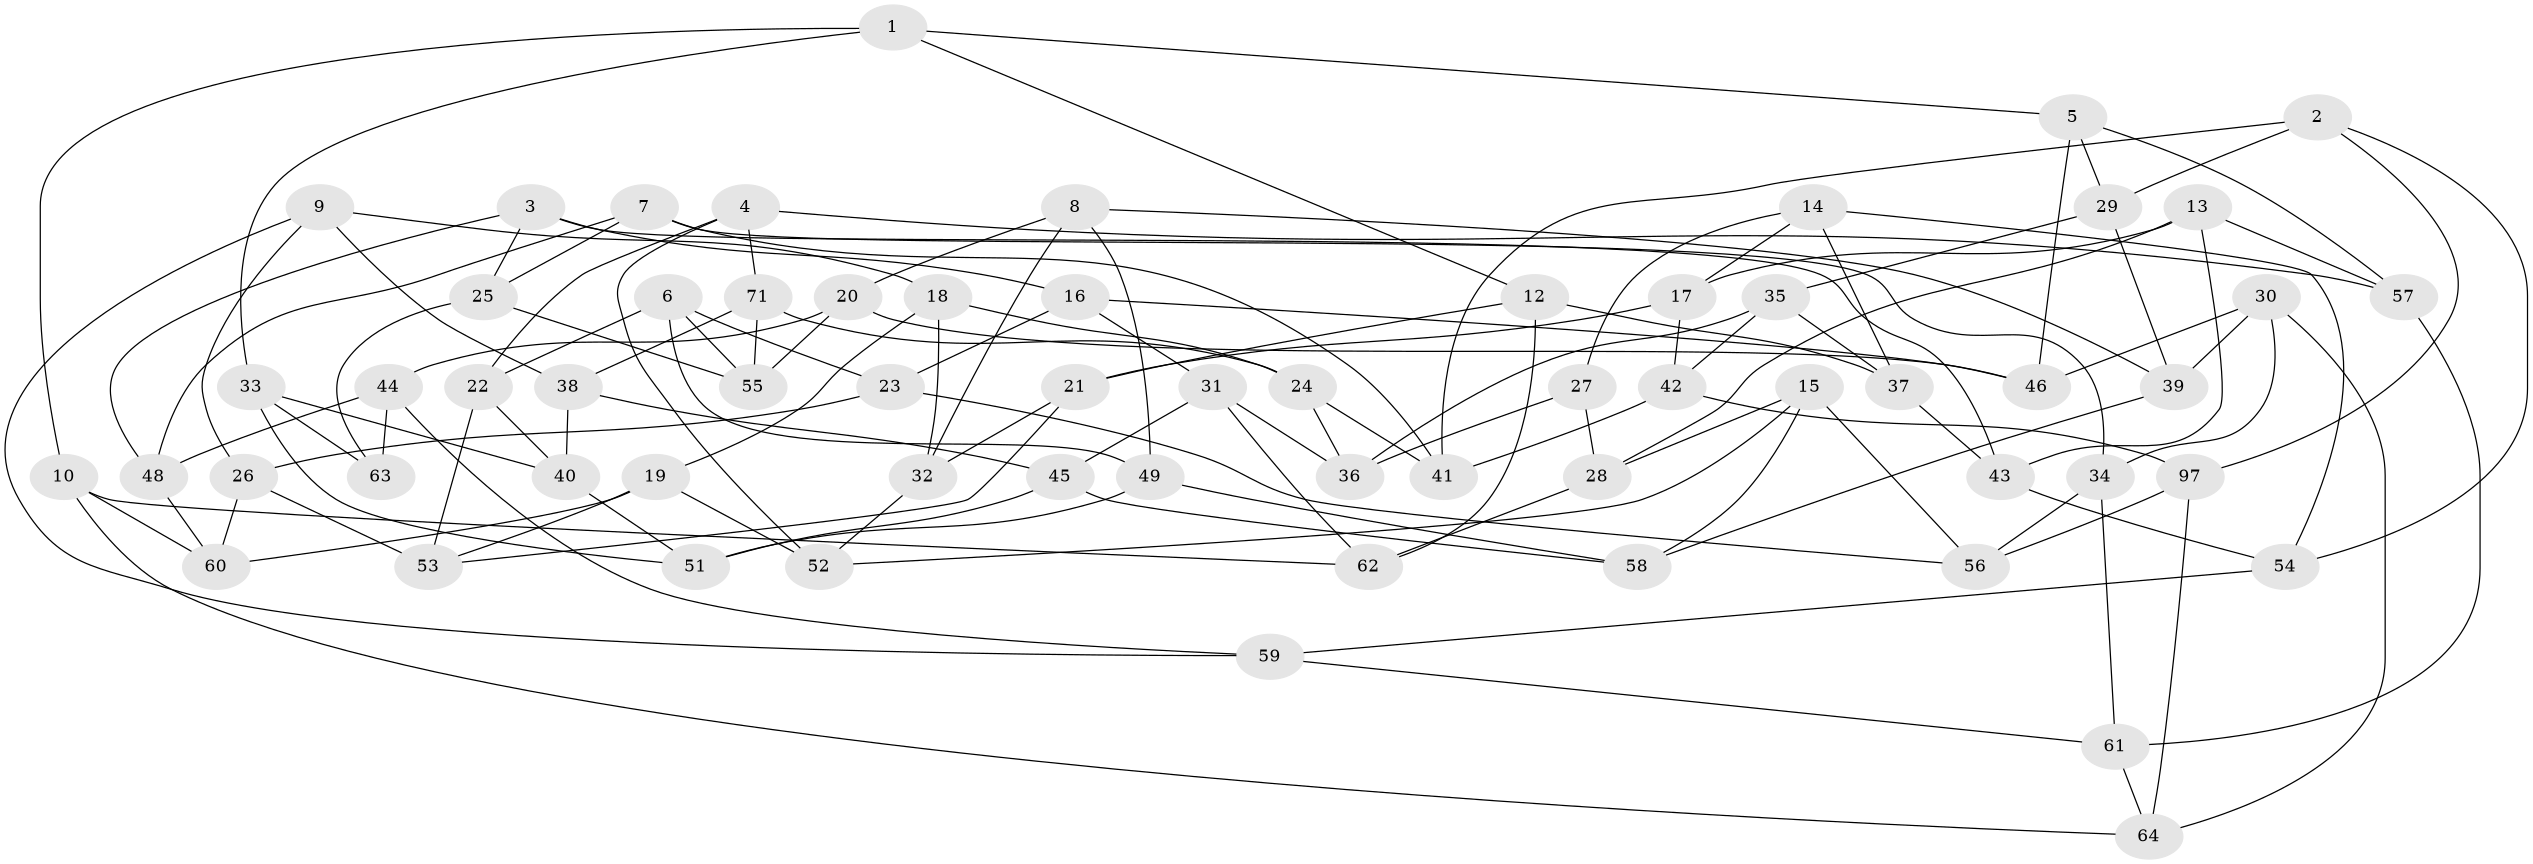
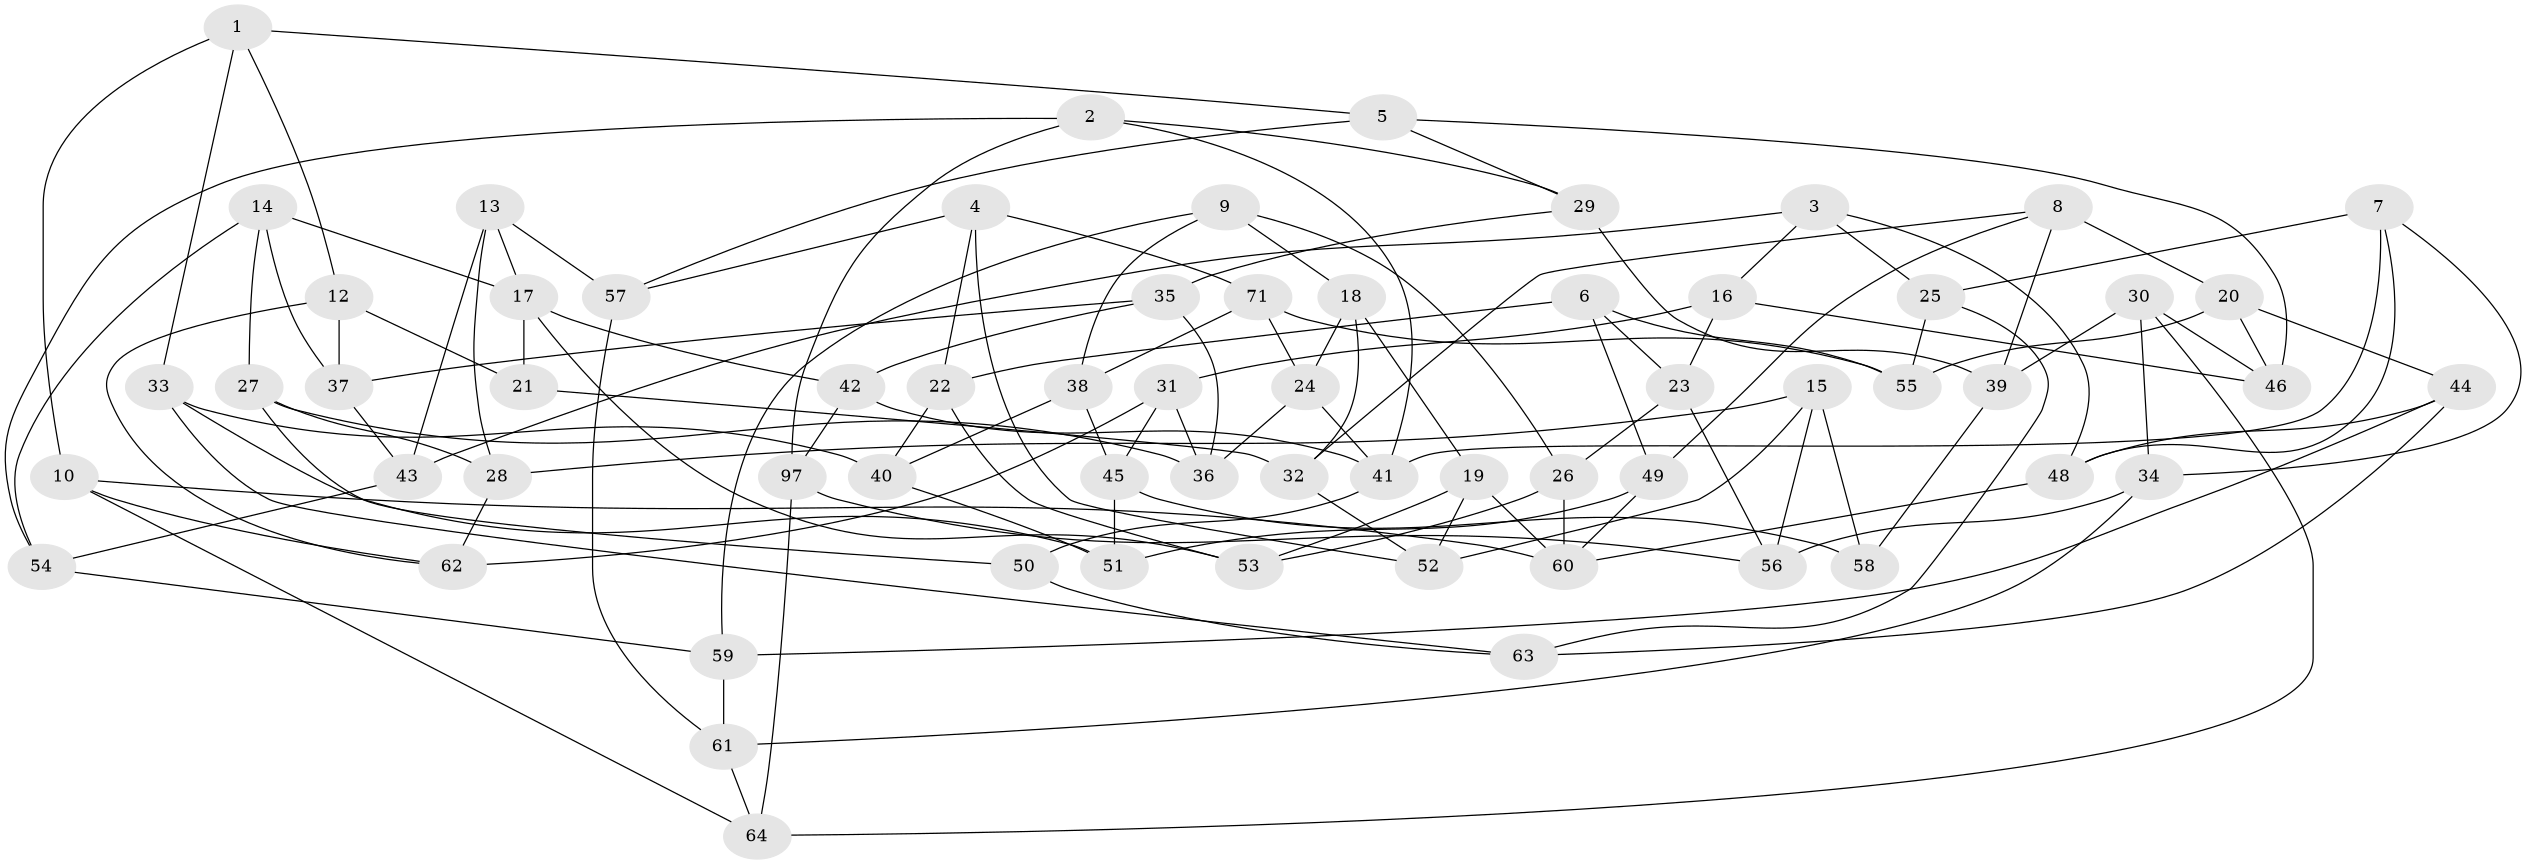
edge "49" -- "58": now "49" -- "60"
edge "21" -- "53": now "17" -- "53"
node "50": added
